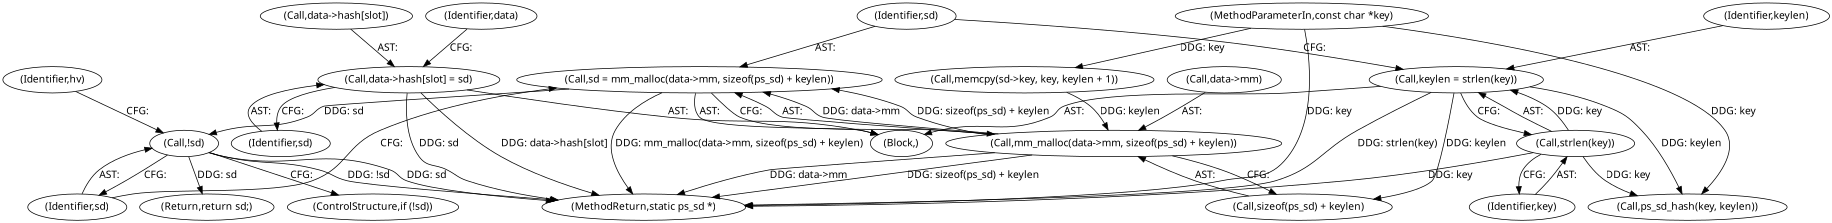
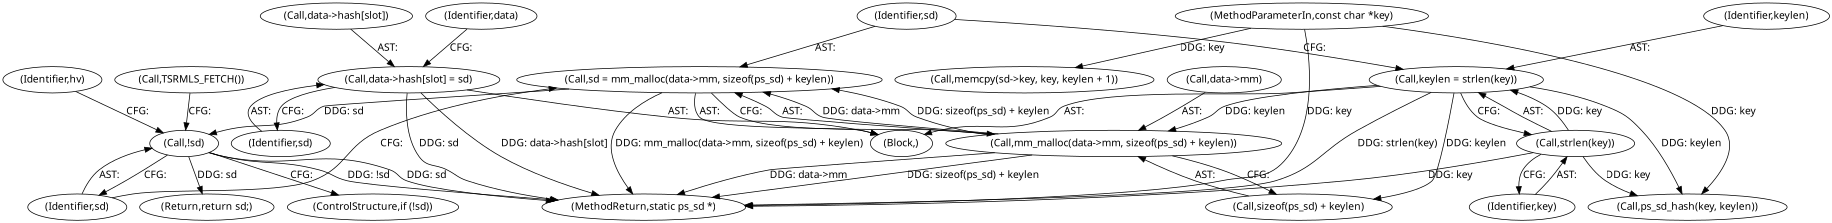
node "(Call,TSRMLS_FETCH())": added
edge "(Call,memcpy(sd->key, key, keylen + 1))" -> "(Call,mm_malloc(data->mm, sizeof(ps_sd) + keylen))": now "(Call,keylen = strlen(key))" -> "(Call,mm_malloc(data->mm, sizeof(ps_sd) + keylen))"
